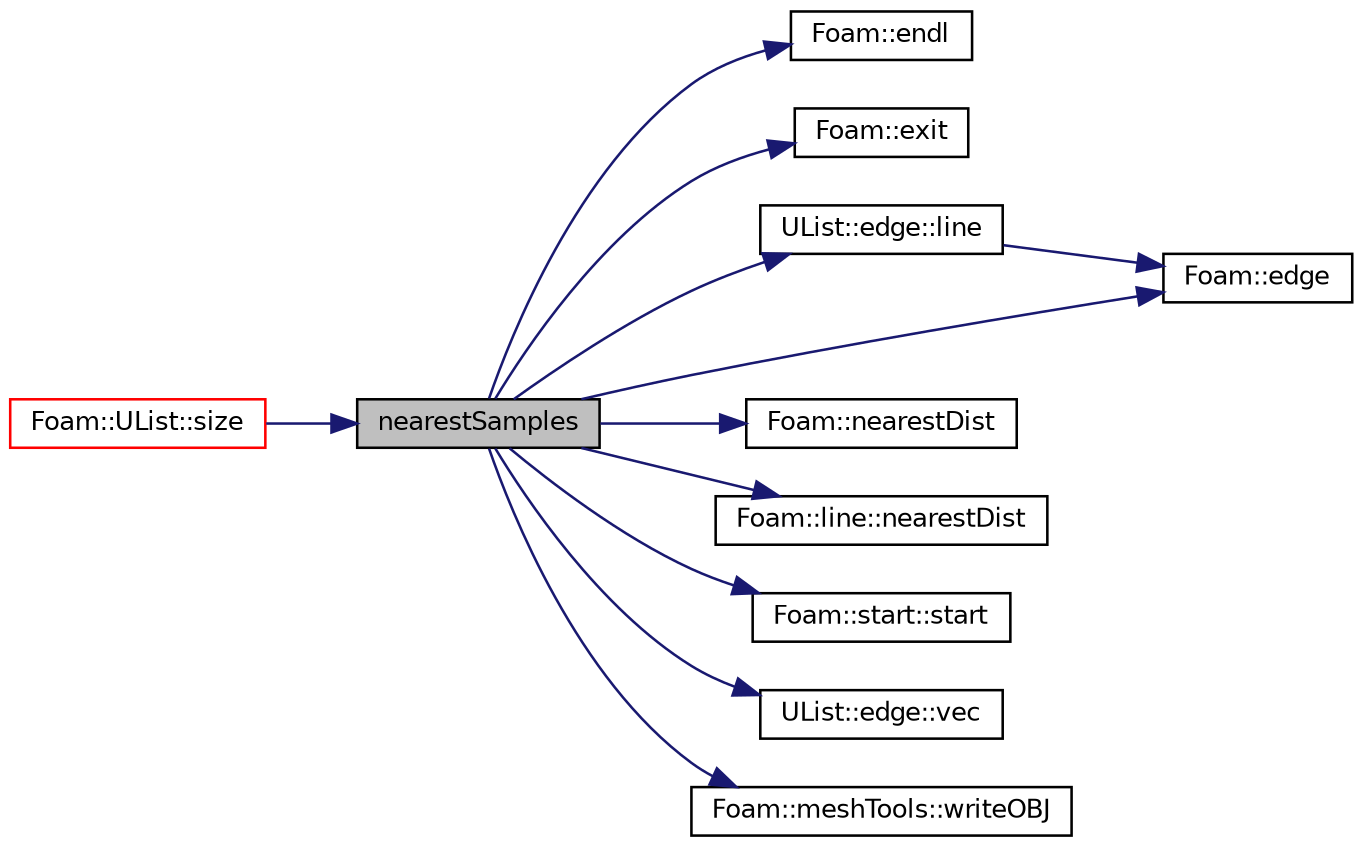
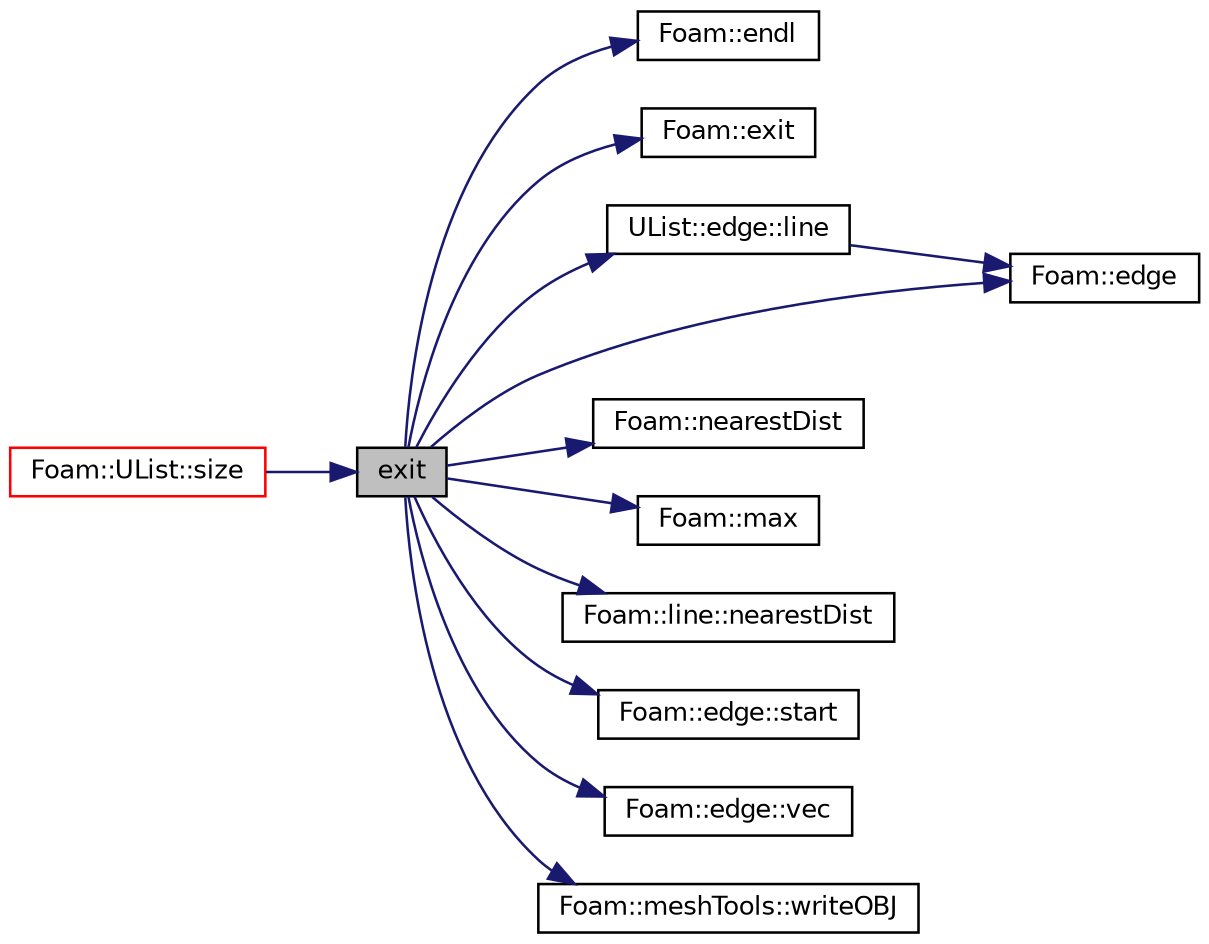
node "nearestSamples": label "nearestSamples" -> "exit"
node "Foam::max": added
node "Foam::start::start": label "Foam::start::start" -> "Foam::edge::start"
node "UList::edge::vec": label "UList::edge::vec" -> "Foam::edge::vec"
